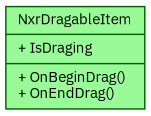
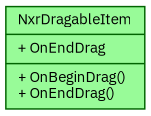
node "NxrDragableItem": text "+ IsDraging" -> "+ OnEndDrag"
